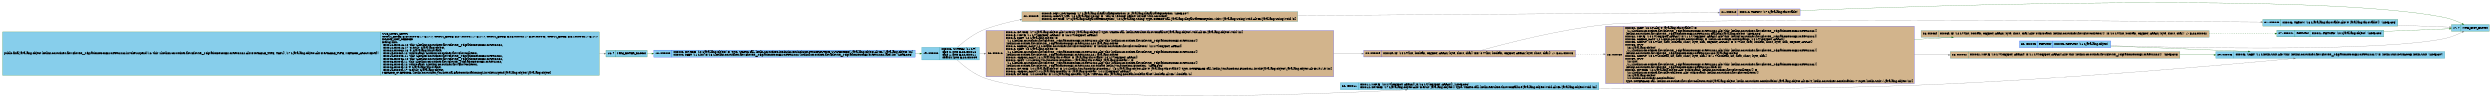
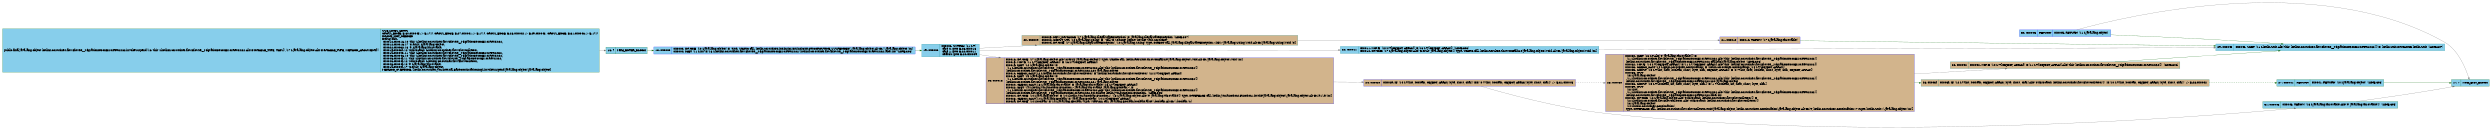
edge "21: 0x0010" -> "17: ?": now "21: 0x0010" -> "29: 0x0043"
